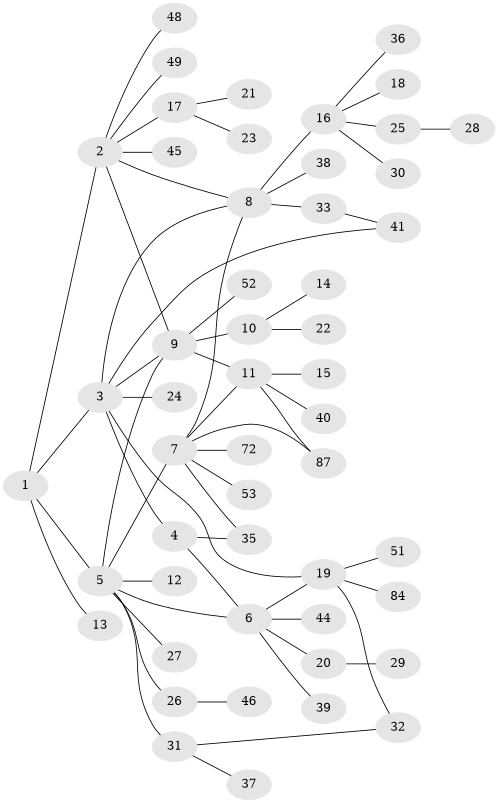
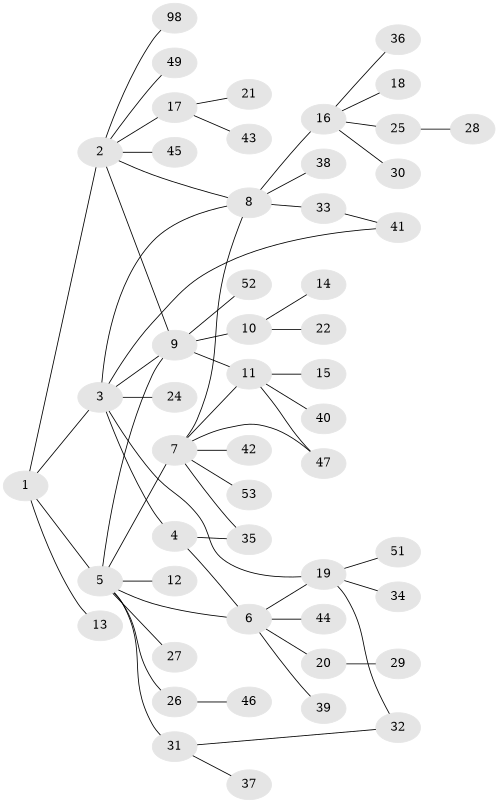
node "48": label "48" -> "98"
node "23": label "23" -> "43"
node "72": label "72" -> "42"
node "87": label "87" -> "47"
node "84": label "84" -> "34"
